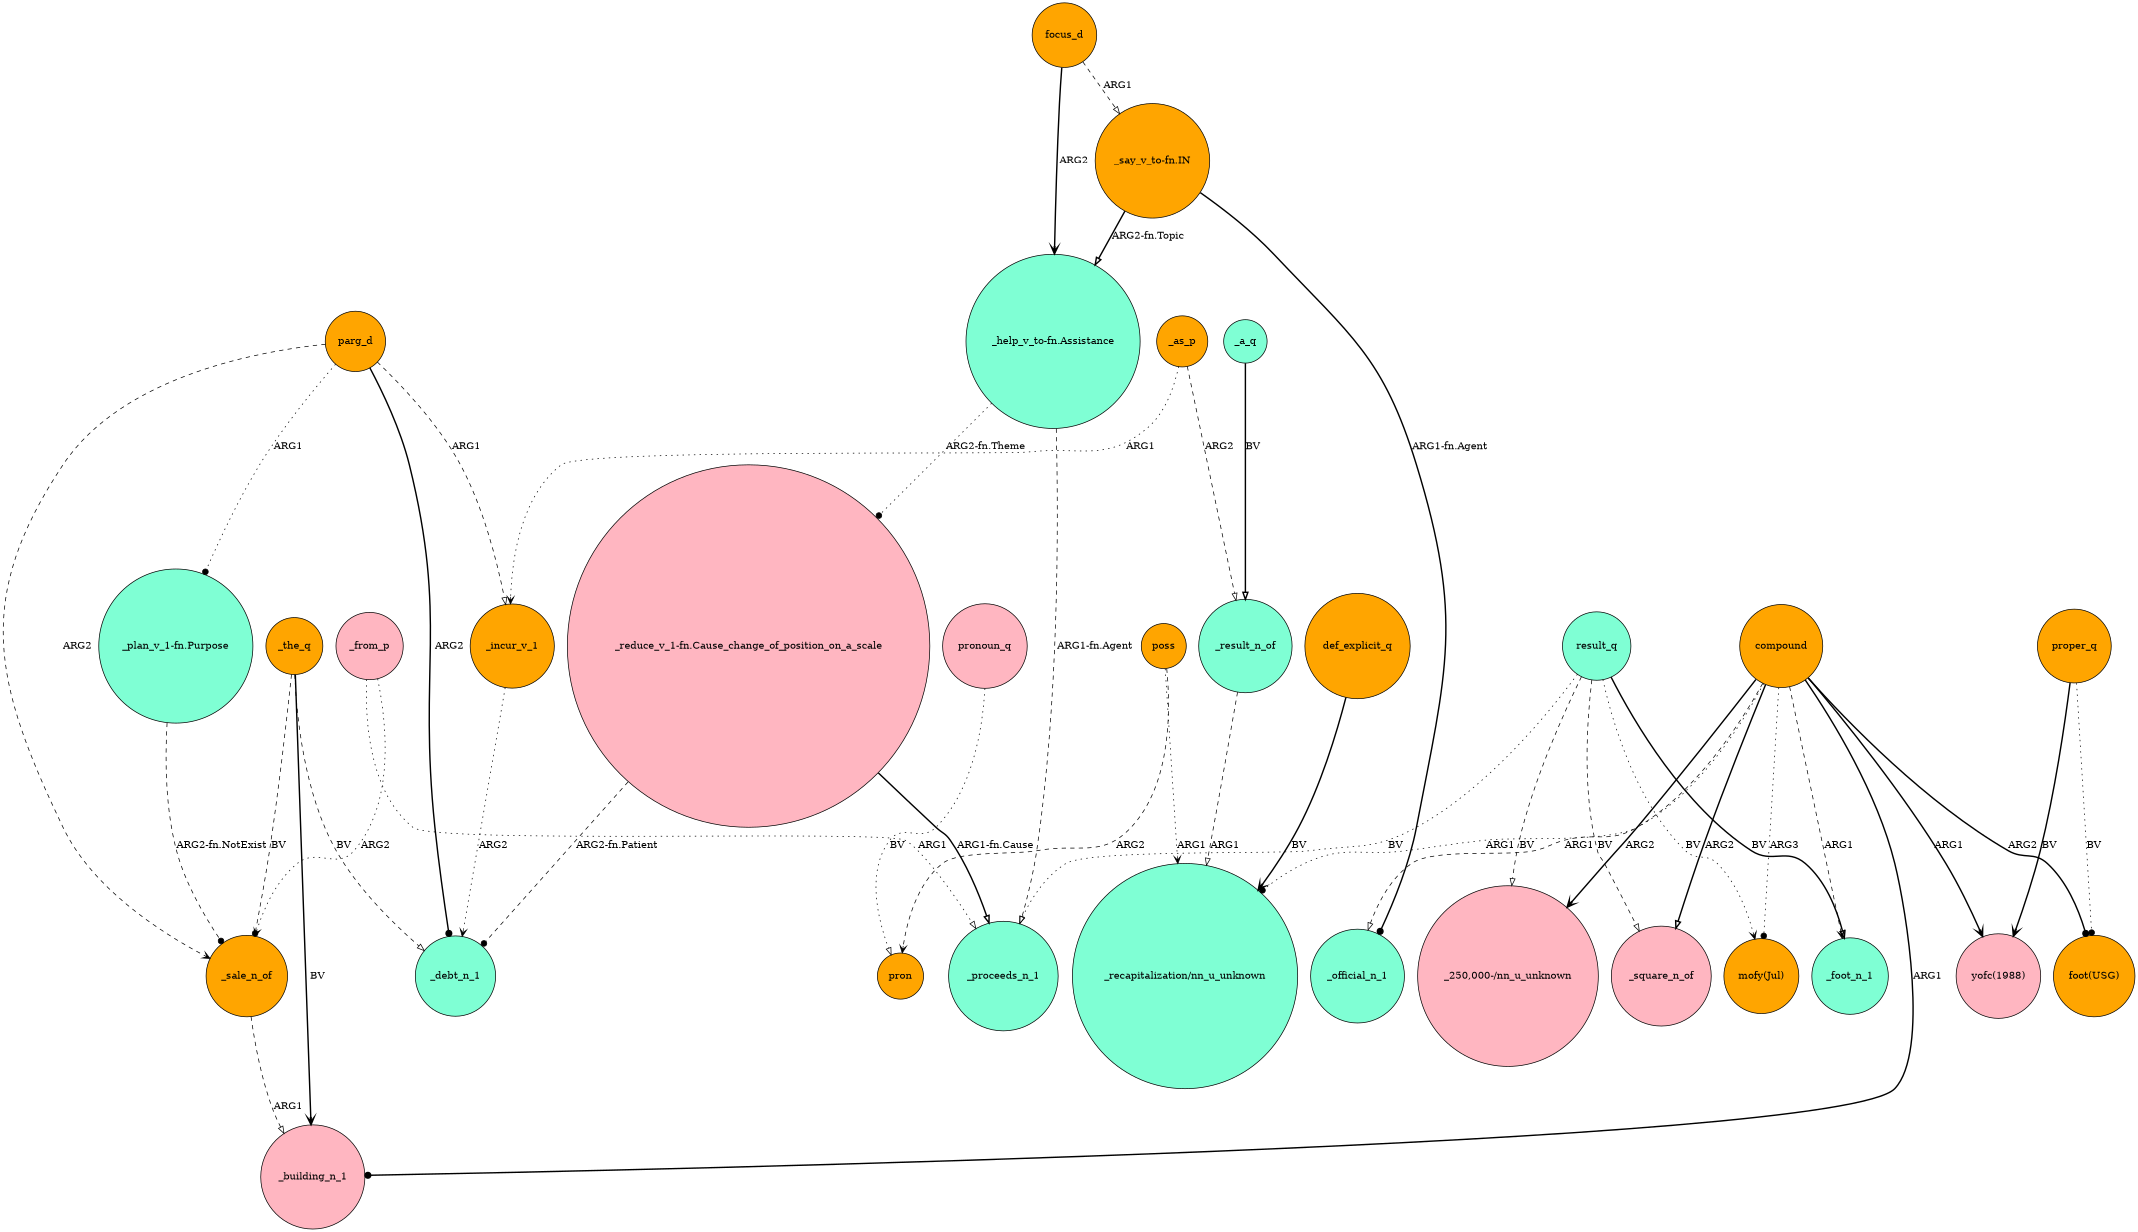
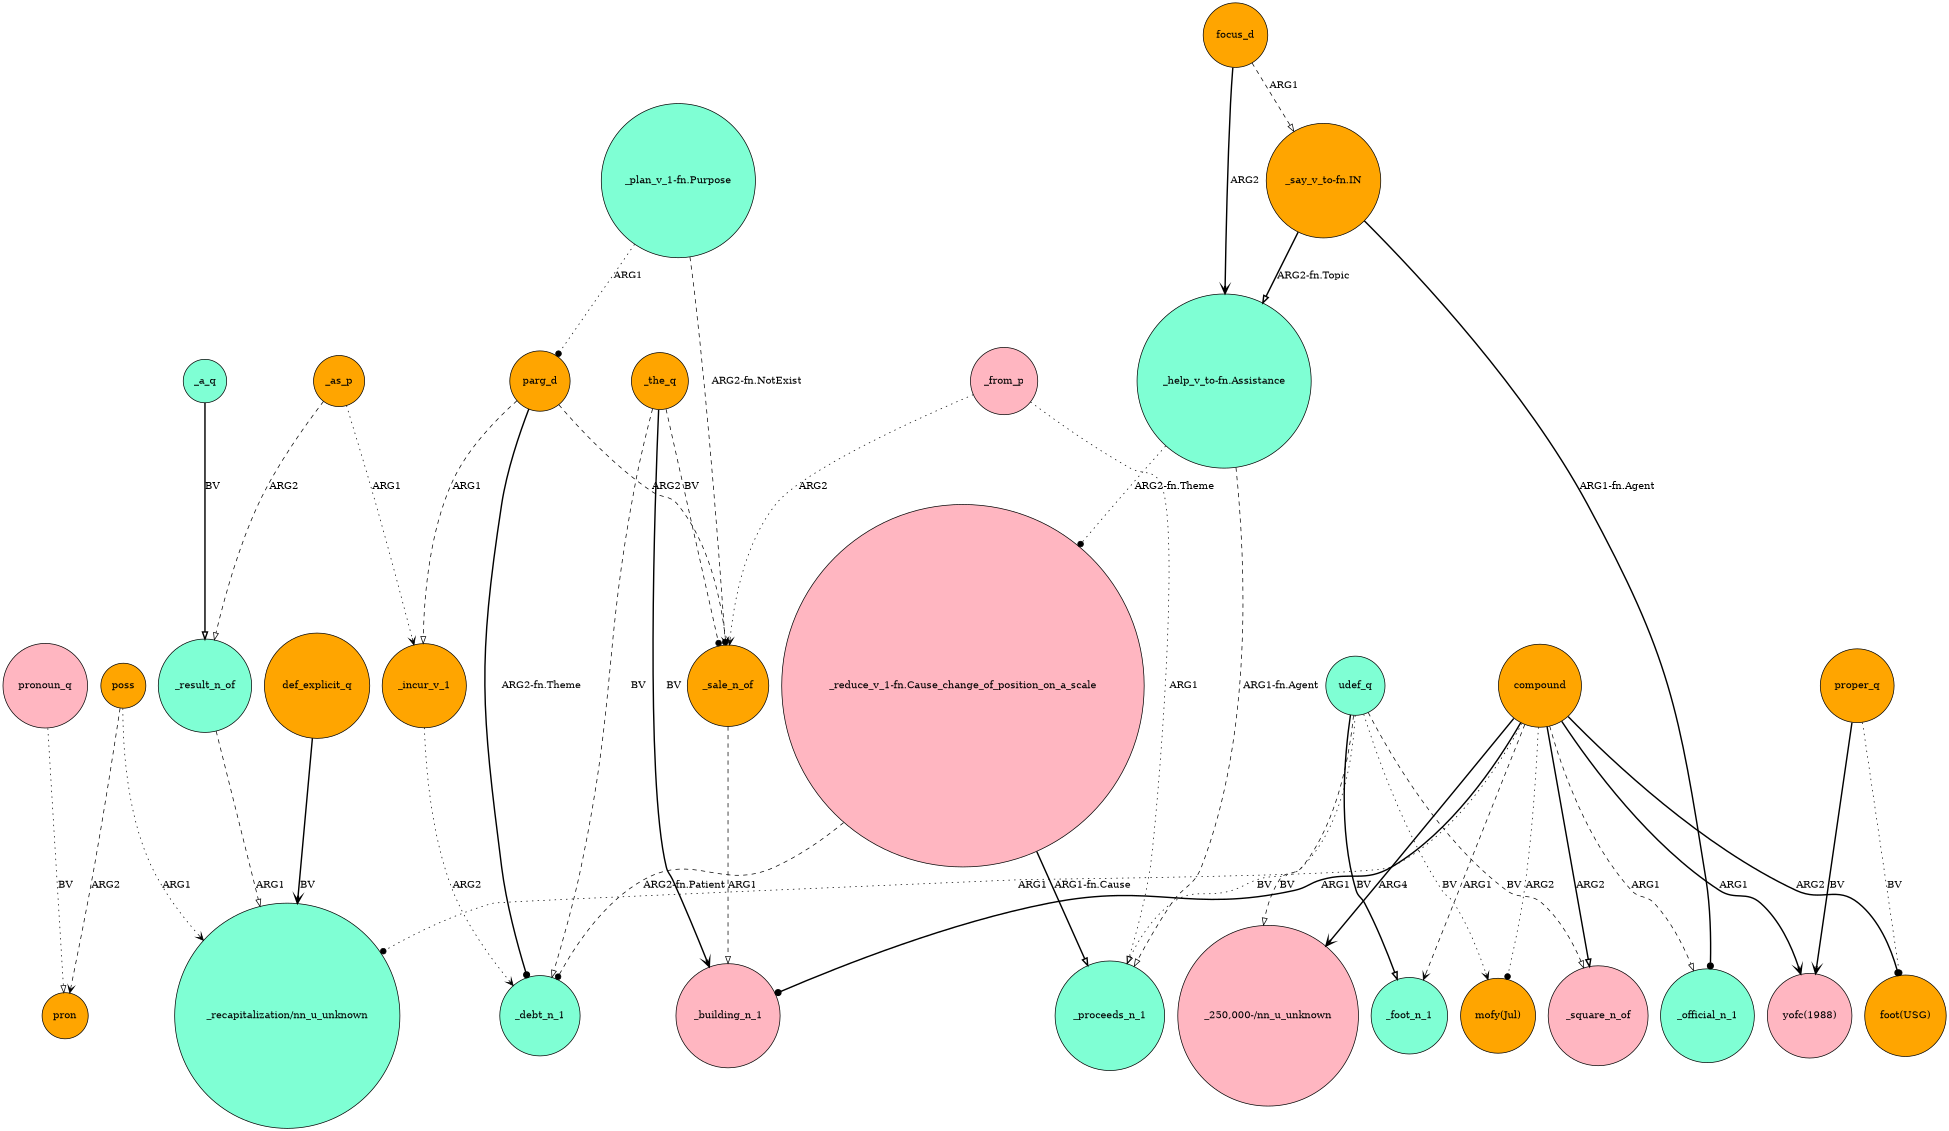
edge "parg_d" -> "_plan_v_1-fn.Purpose": reversed
edge "parg_d" -> "_debt_n_1": label "ARG2" -> "ARG2-fn.Theme"
node "result_q": label "result_q" -> "udef_q"
edge "compound" -> "_250,000-/nn_u_unknown": label "ARG2" -> "ARG4"
edge "compound" -> "mofy(Jul)": label "ARG3" -> "ARG2"
